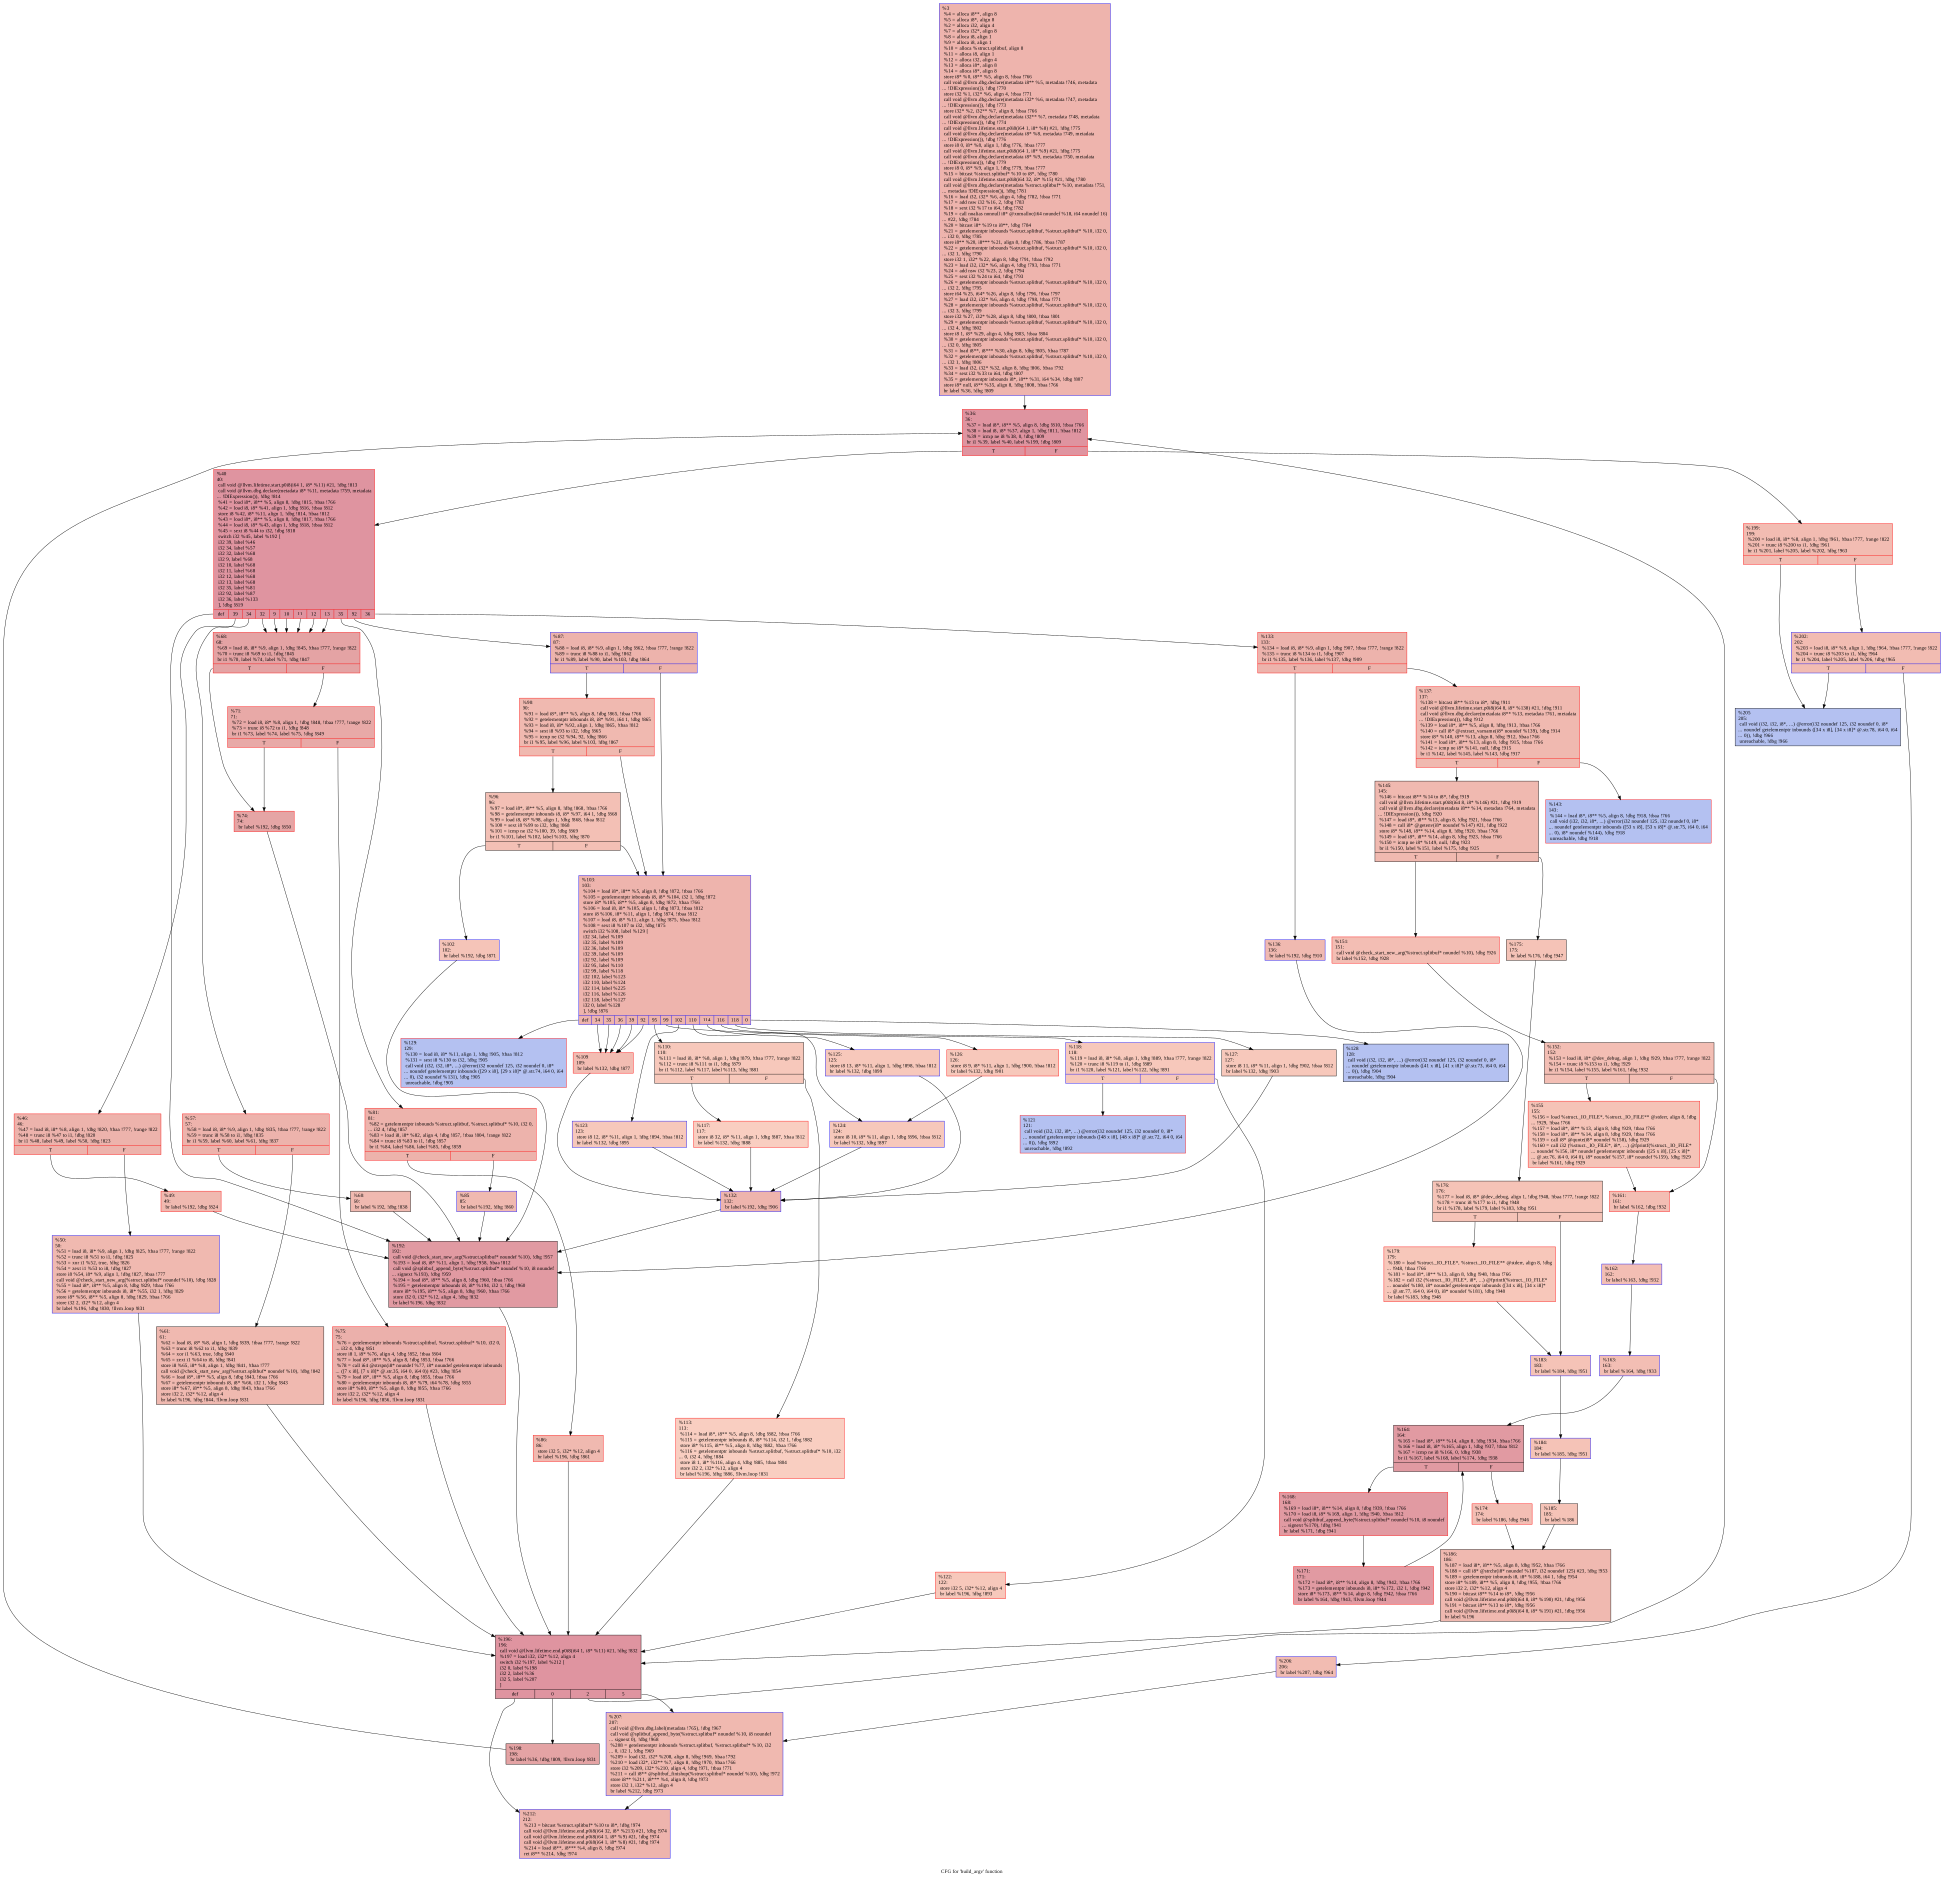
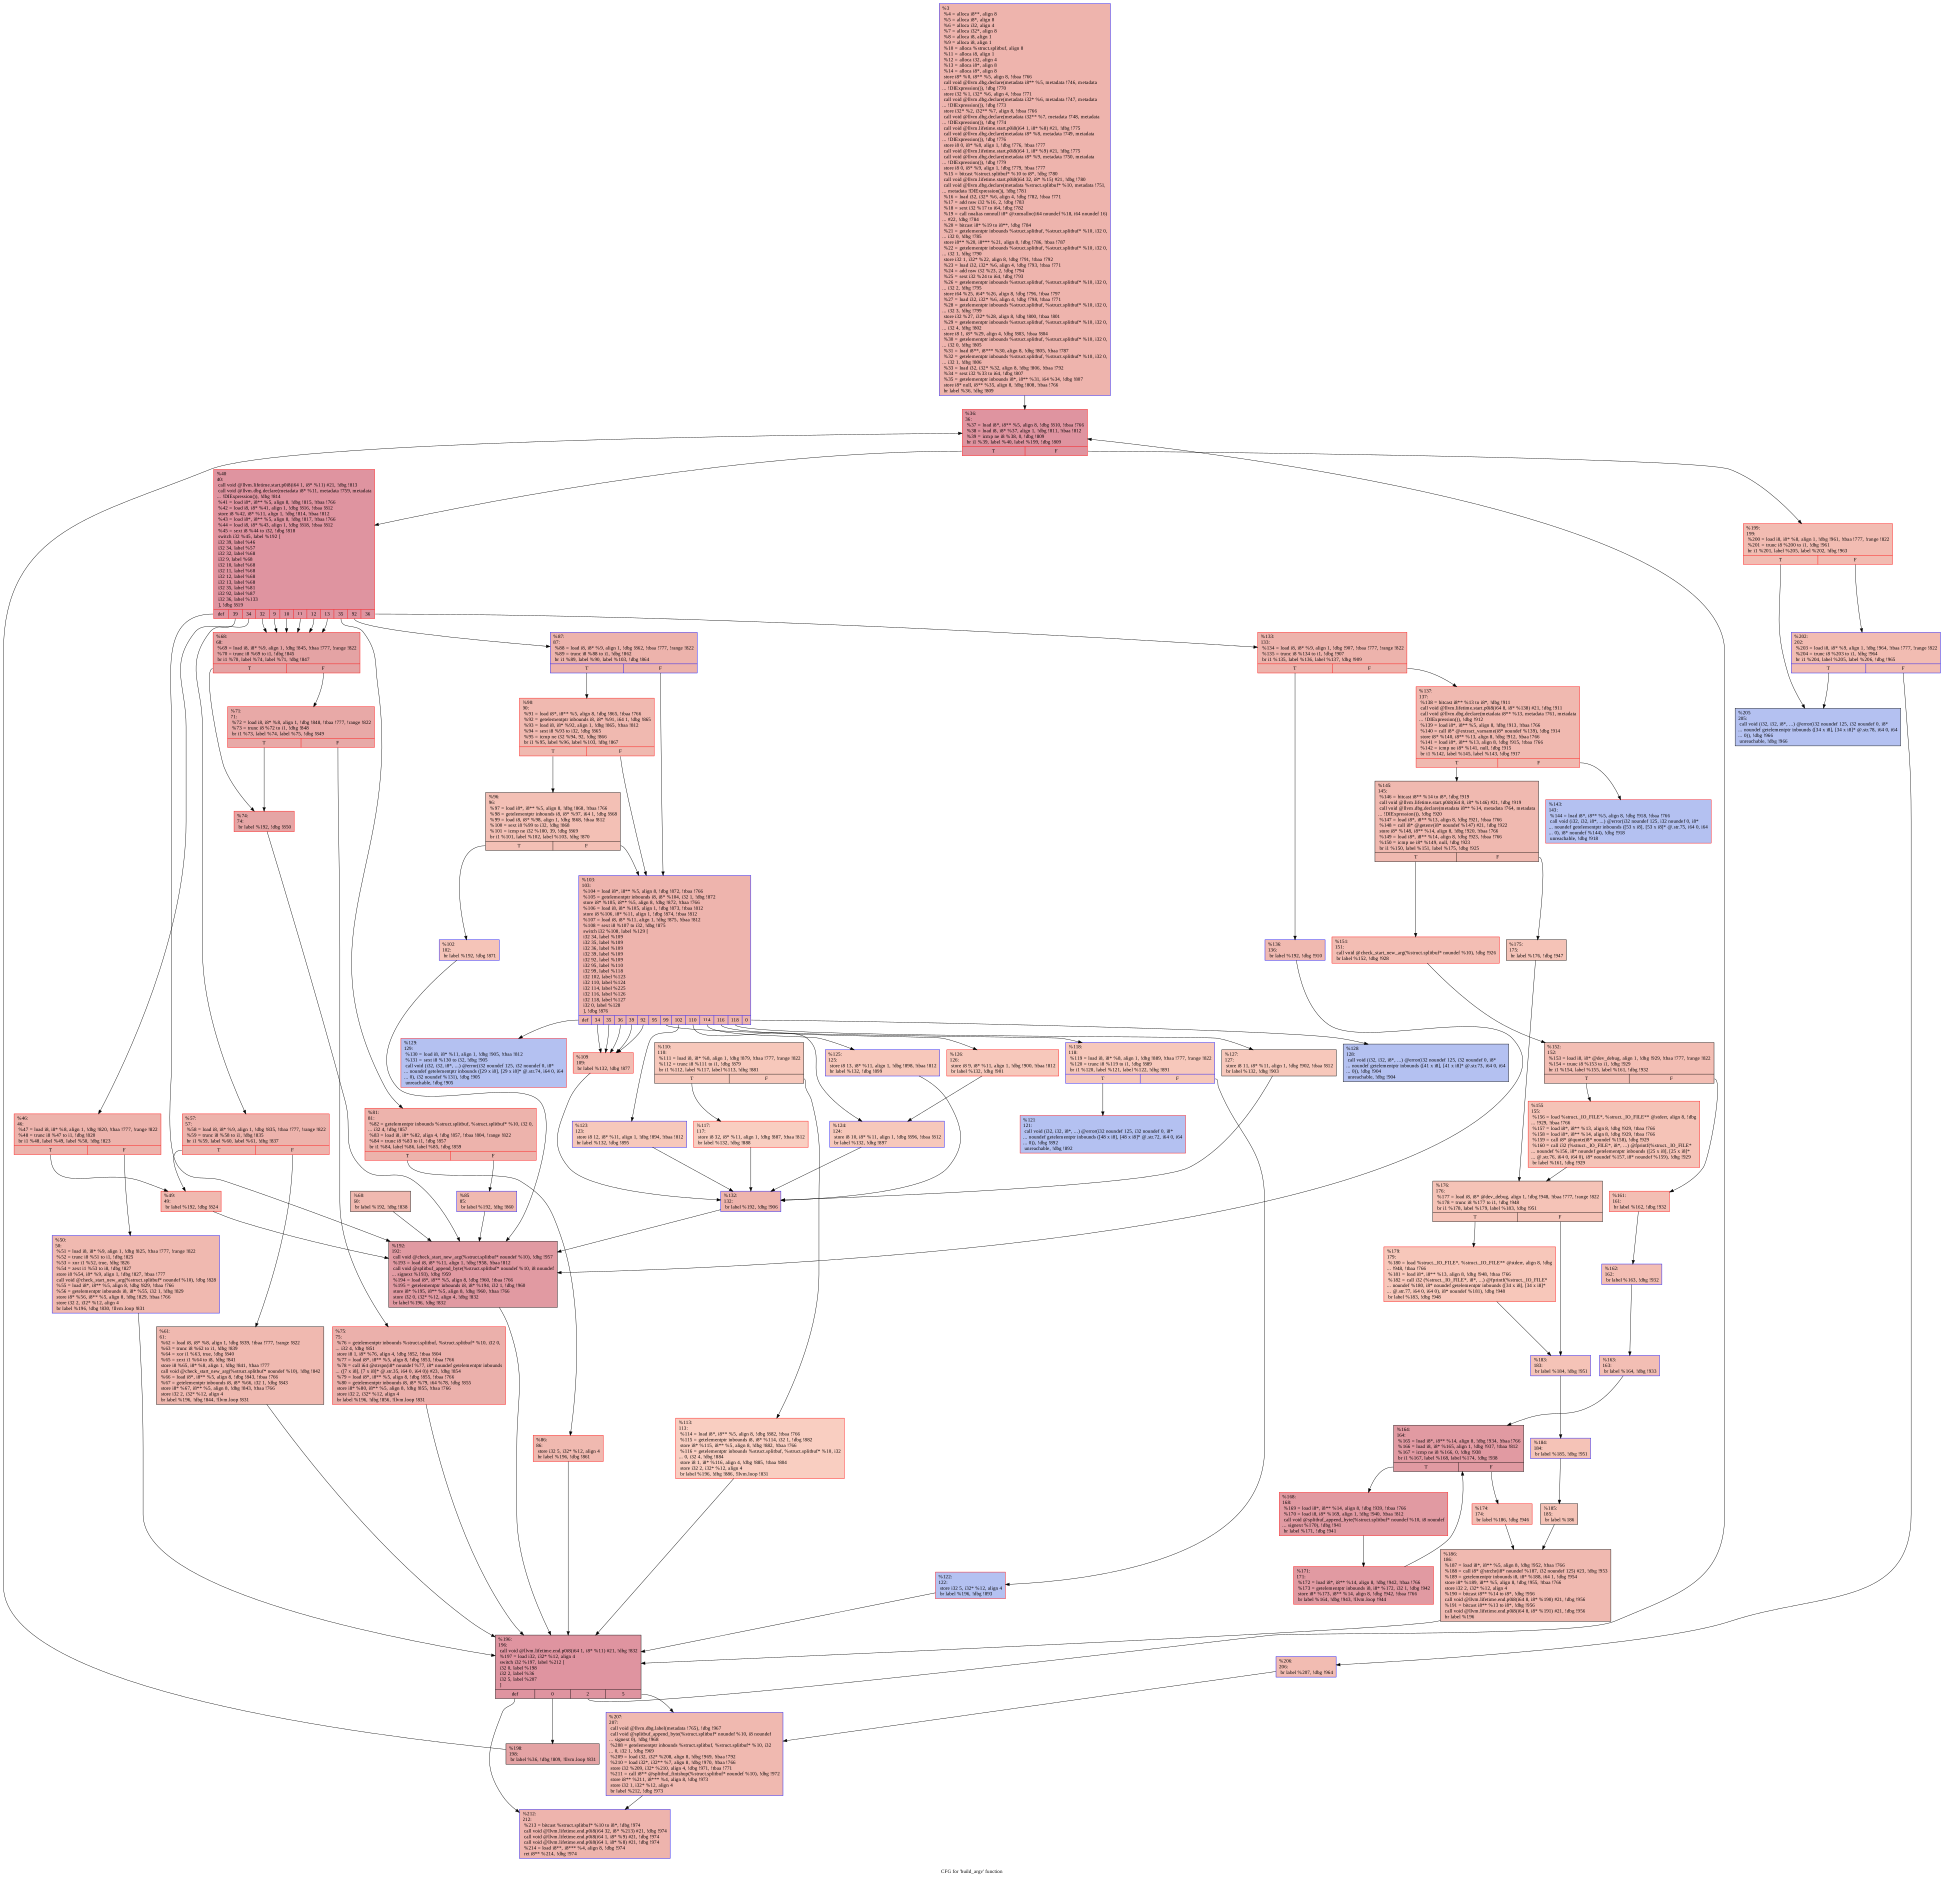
node "%3:": text "%2 = alloca i32, align 4" -> "%6 = alloca i32, align 4"
edge "%103:" -> "%110:": removed
edge "%155:" -> "%161:": now "%155:" -> "%176:"
edge "%57:" -> "%60:": now "%57:" -> "%49:"
node "%122:": fillcolor #ed836670 -> #5572df70
